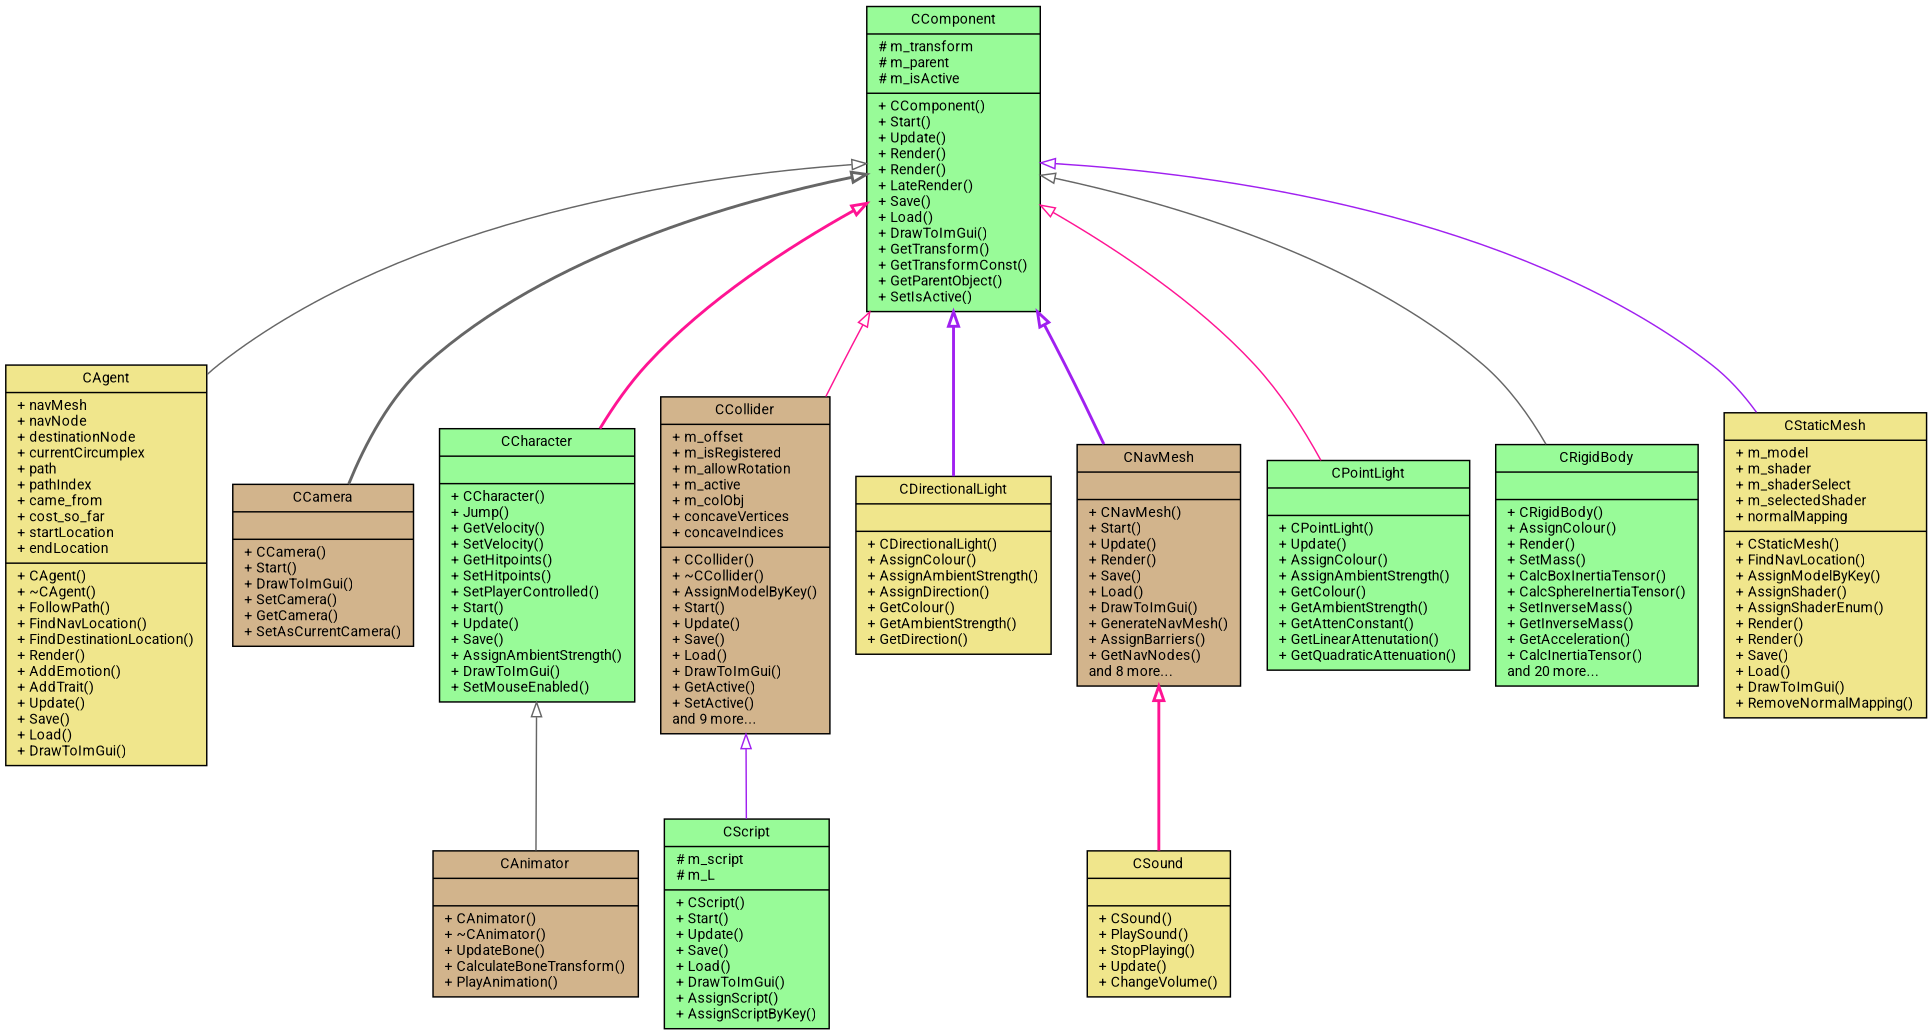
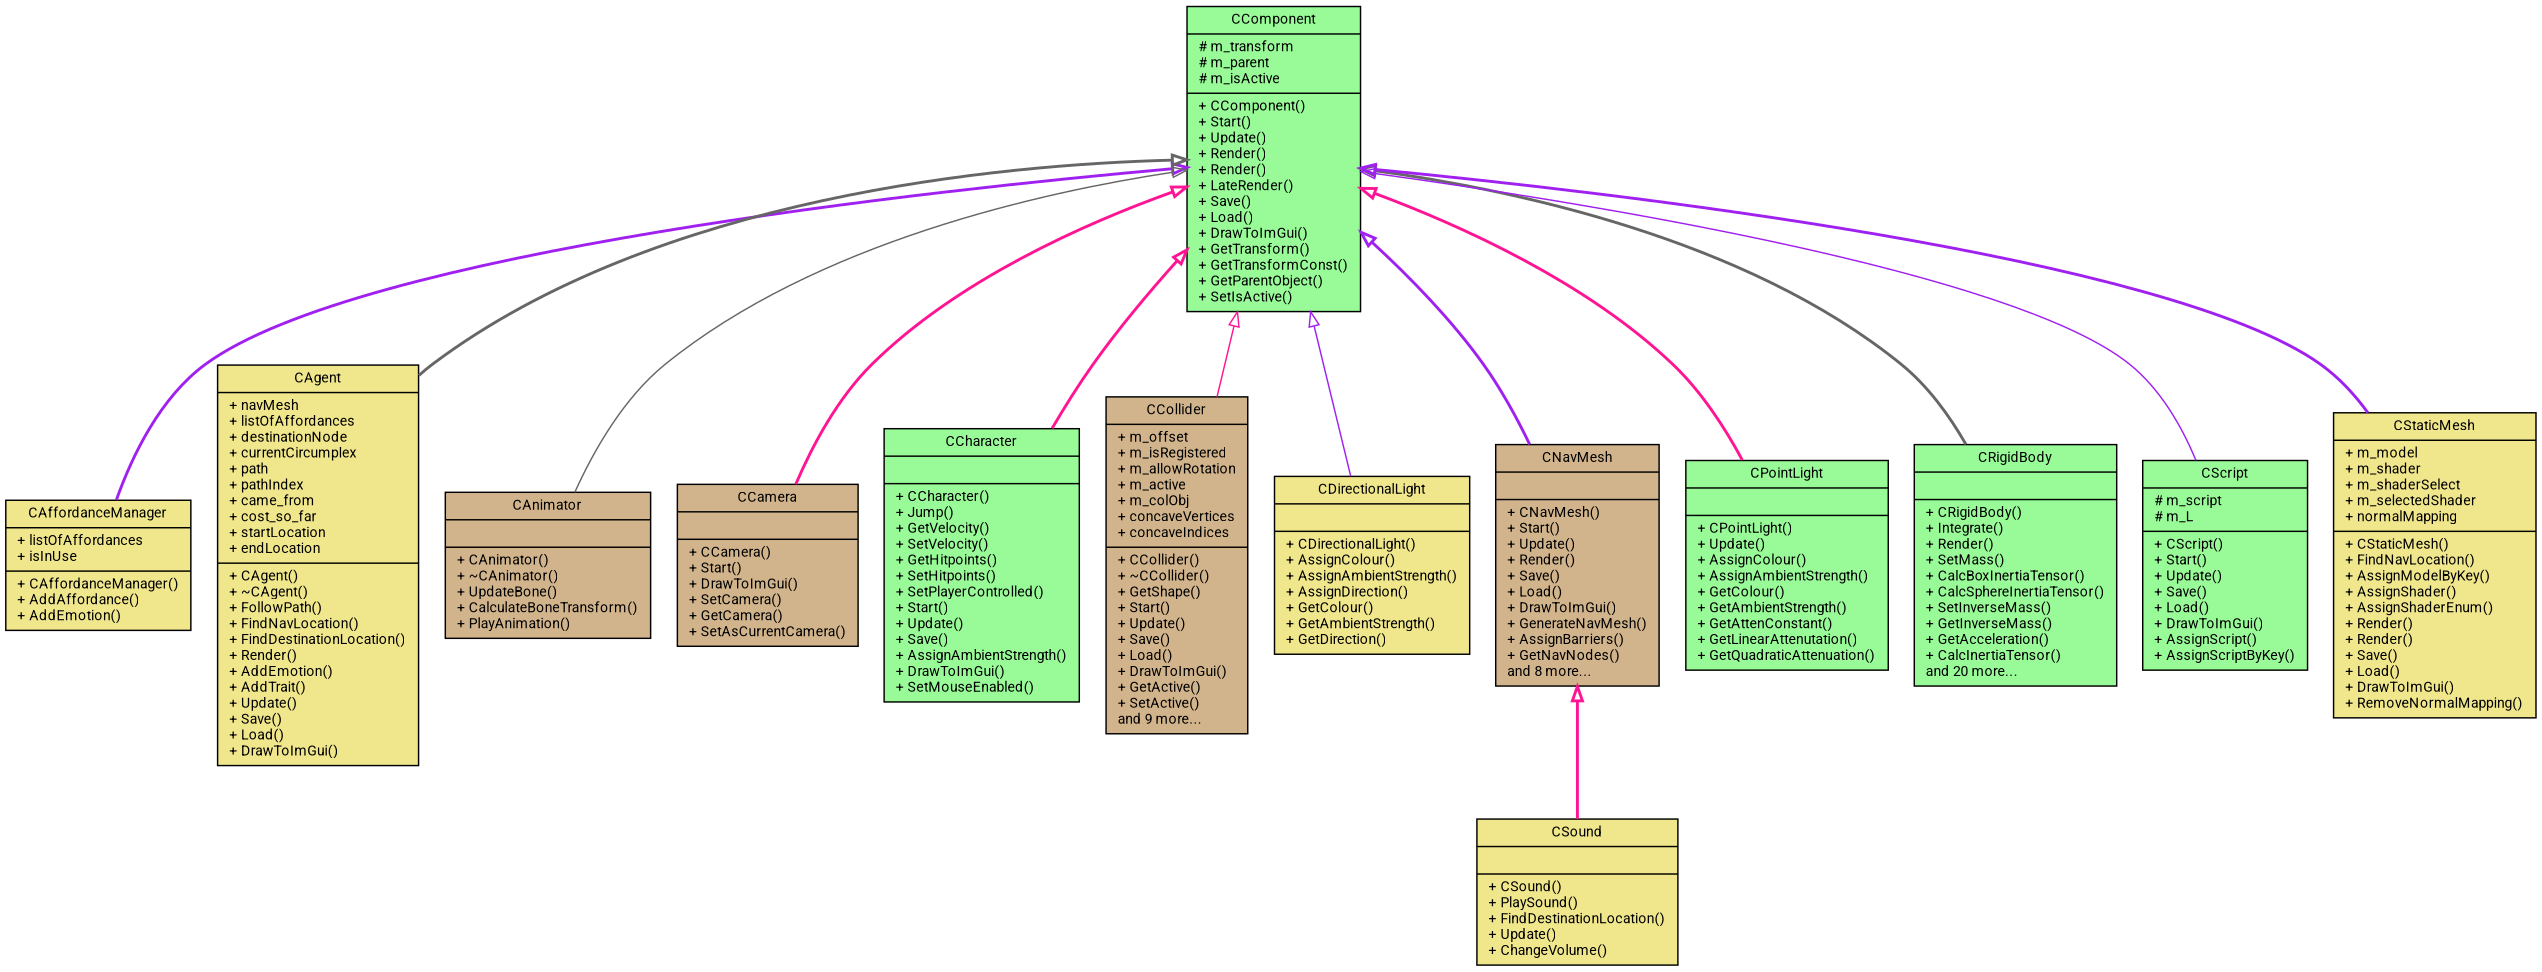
edge "CAgent" -> "CComponent": style solid -> bold
edge "CStaticMesh" -> "CComponent": style solid -> bold
edge "CRigidBody" -> "CComponent": style solid -> bold
edge "CCamera" -> "CComponent": color gray40 -> deeppink
edge "CPointLight" -> "CComponent": style solid -> bold
edge "CDirectionalLight" -> "CComponent": style bold -> solid
node "CAgent": text "+ navNode" -> "+ listOfAffordances"
node "CRigidBody": text "+ AssignColour()" -> "+ Integrate()"
node "CAffordanceManager": added
node "CCollider": text "+ AssignModelByKey()" -> "+ GetShape()"
edge "CAnimator" -> "CCharacter": now "CAnimator" -> "CComponent"
edge "CScript" -> "CCollider": now "CScript" -> "CComponent"
node "CSound": text "+ StopPlaying()" -> "+ FindDestinationLocation()"
